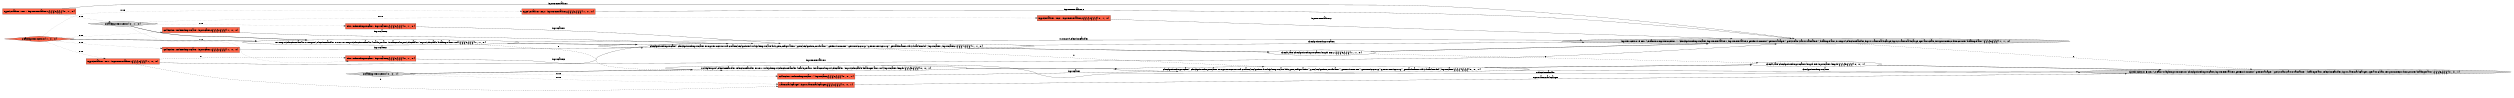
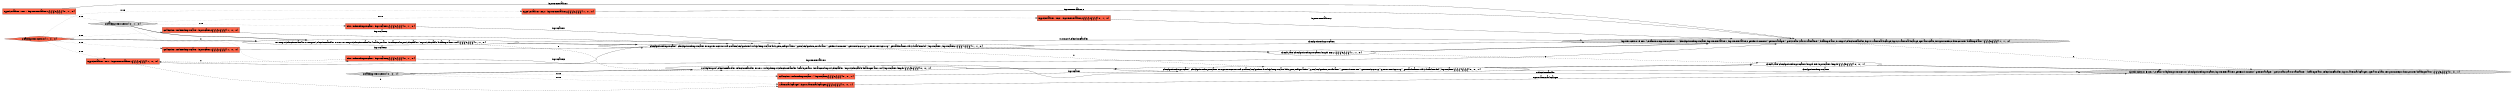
edge "createInputProcessor['0', '1', '0']" -> "List<IndexedInputGate> inputGates2@@@2@@@['0', '1', '0']": label "true" -> "0"
edge "TypeSerializer<IN1> inputDeserializer1@@@2@@@['1', '0', '0']" -> "List<IndexedInputGate> inputGates2@@@2@@@['0', '1', '0']": reversed
